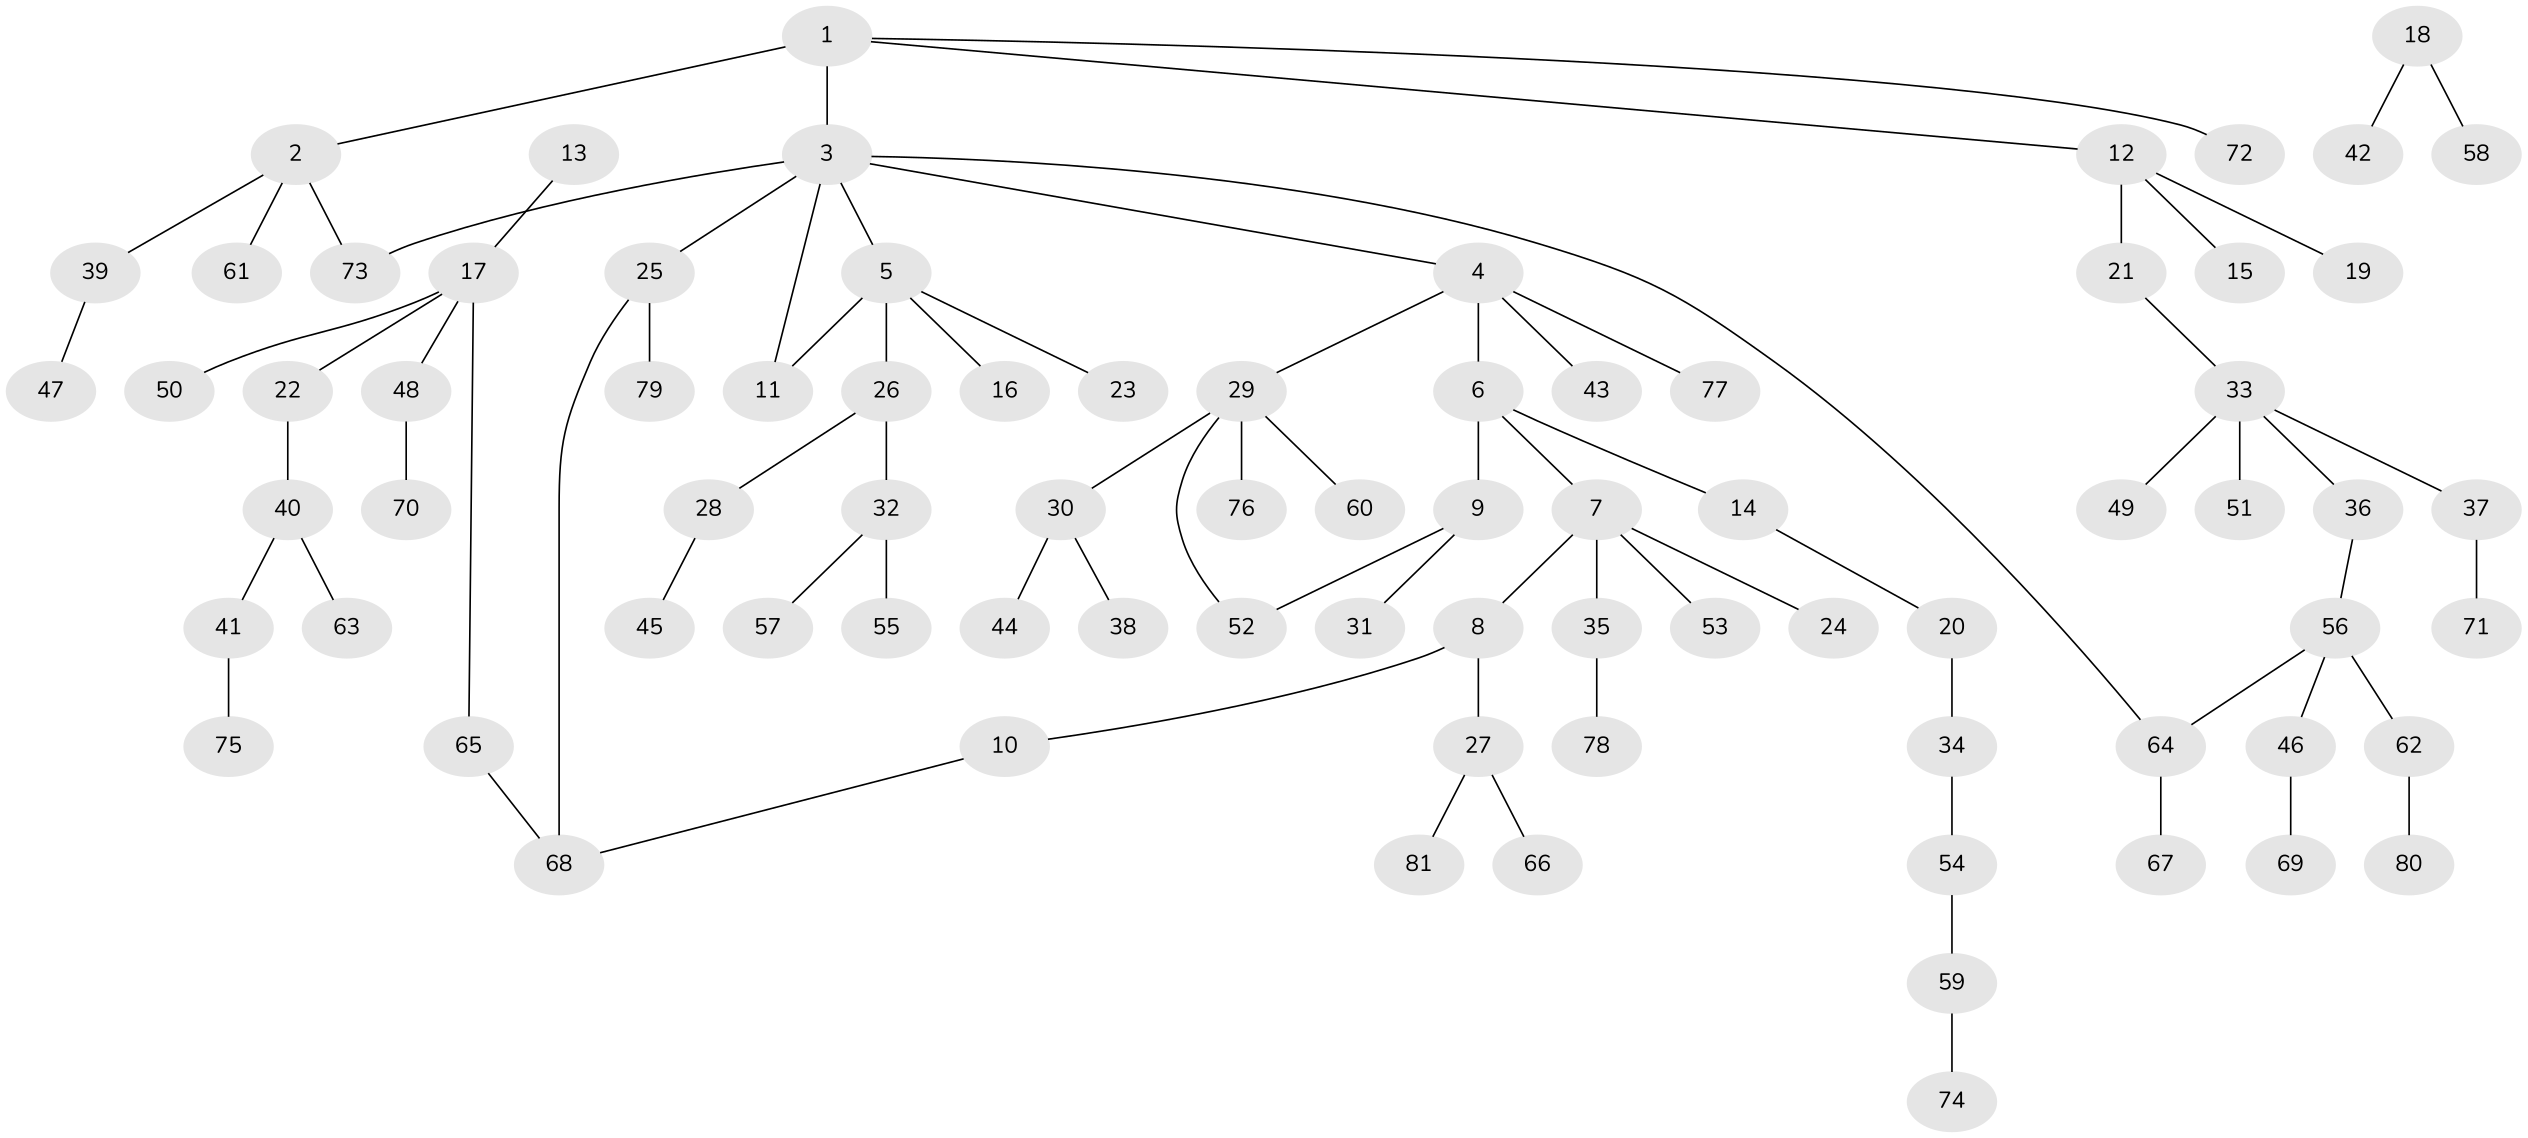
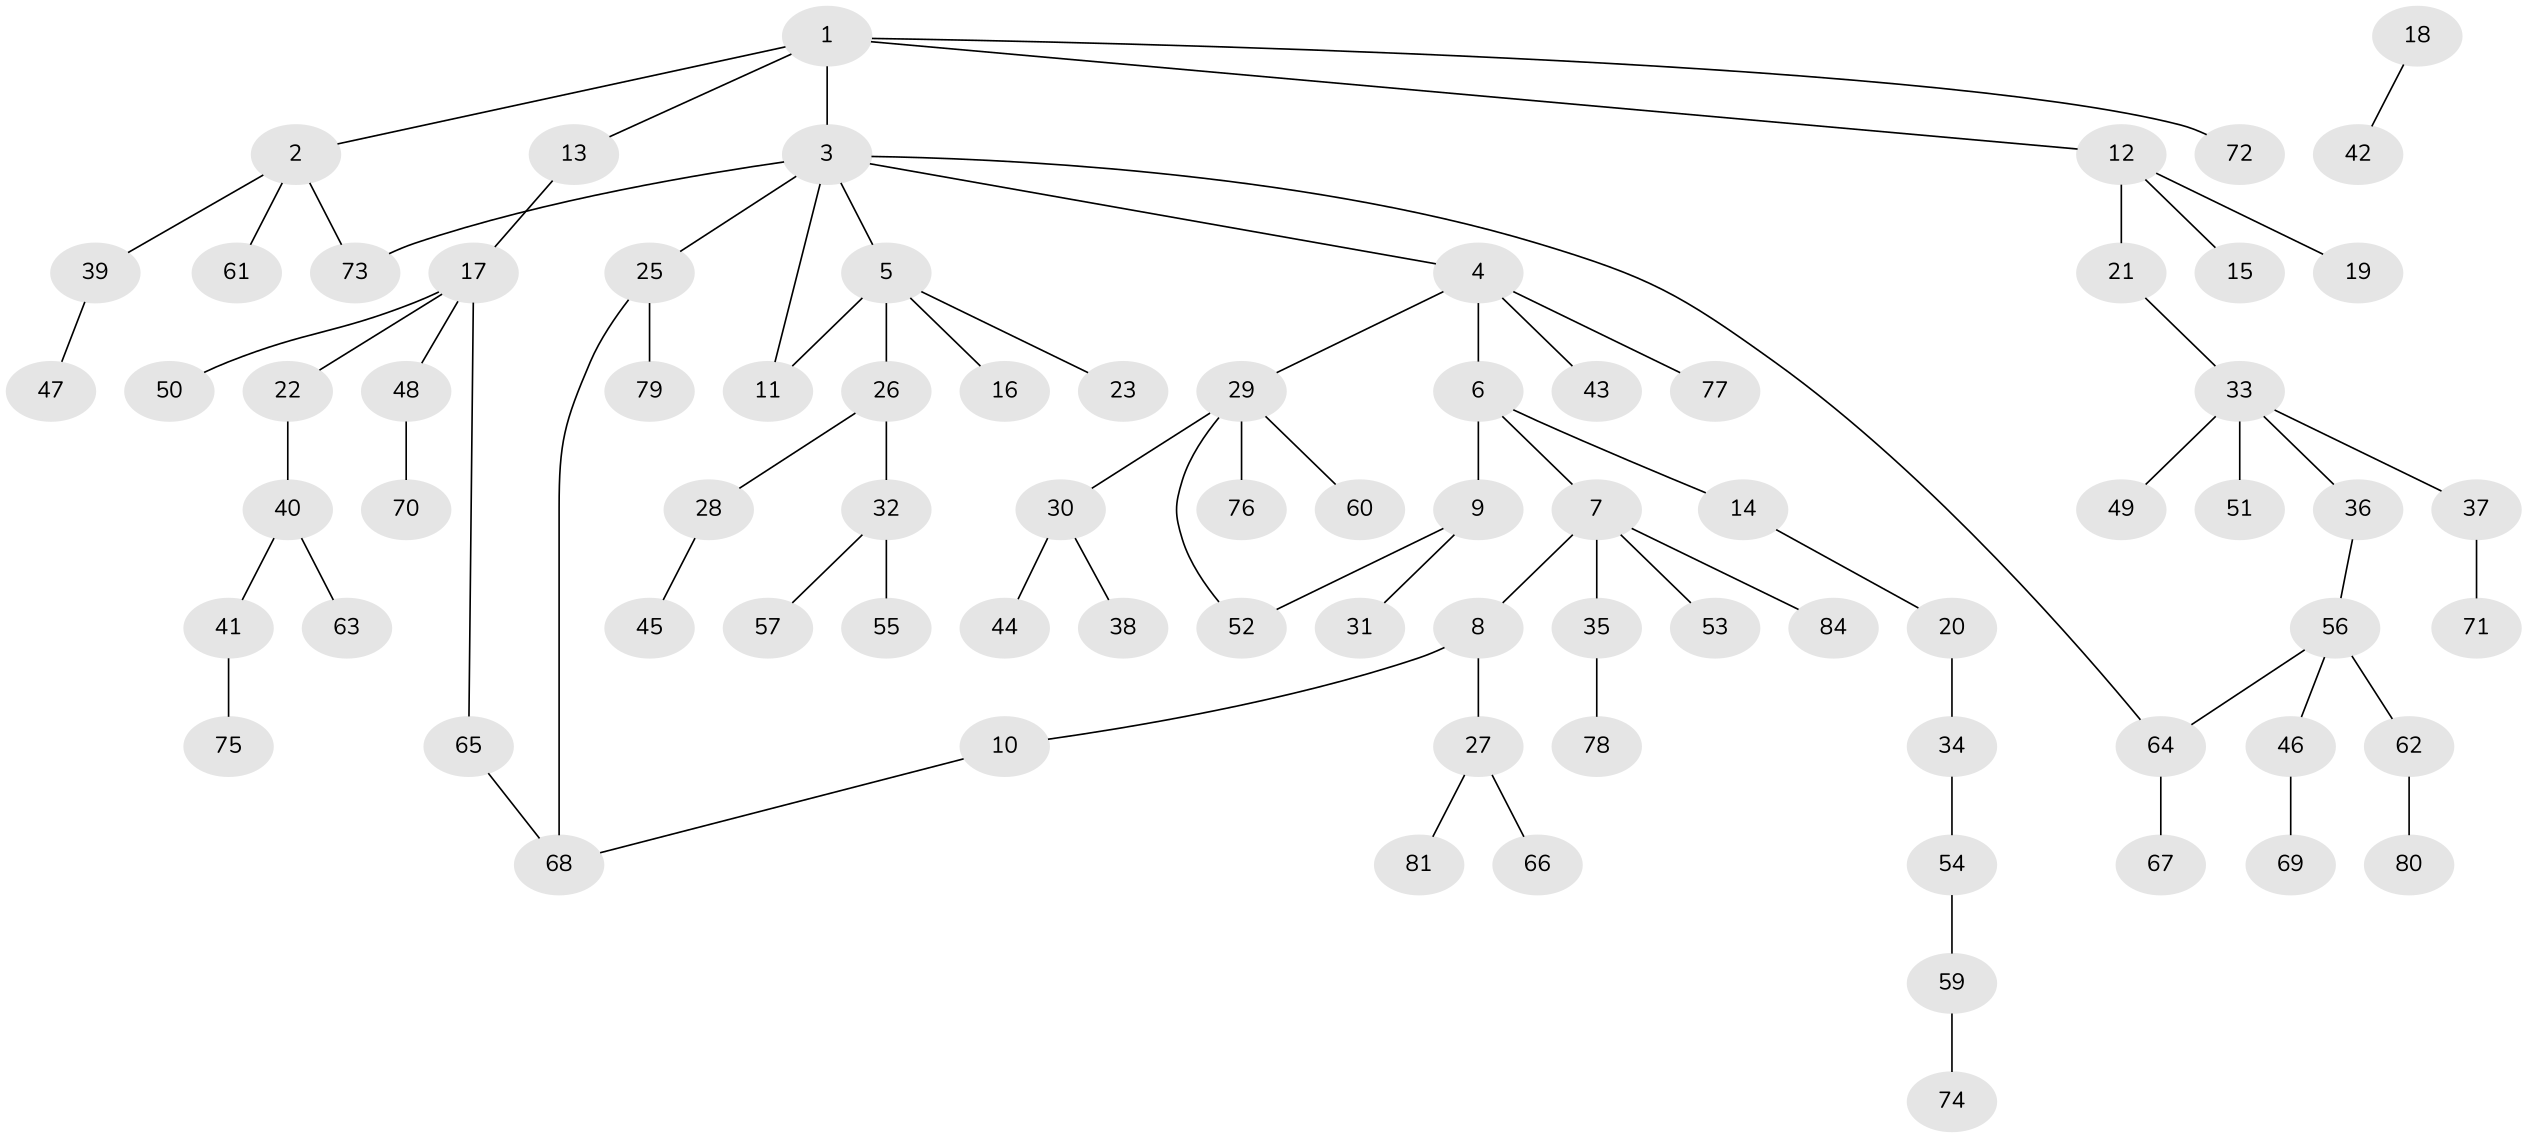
edge "1" -- "13": added
node "58": removed
node "24": label "24" -> "84"
